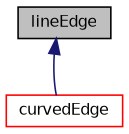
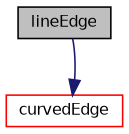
edge "curvedEdge" -> "lineEdge": reversed
